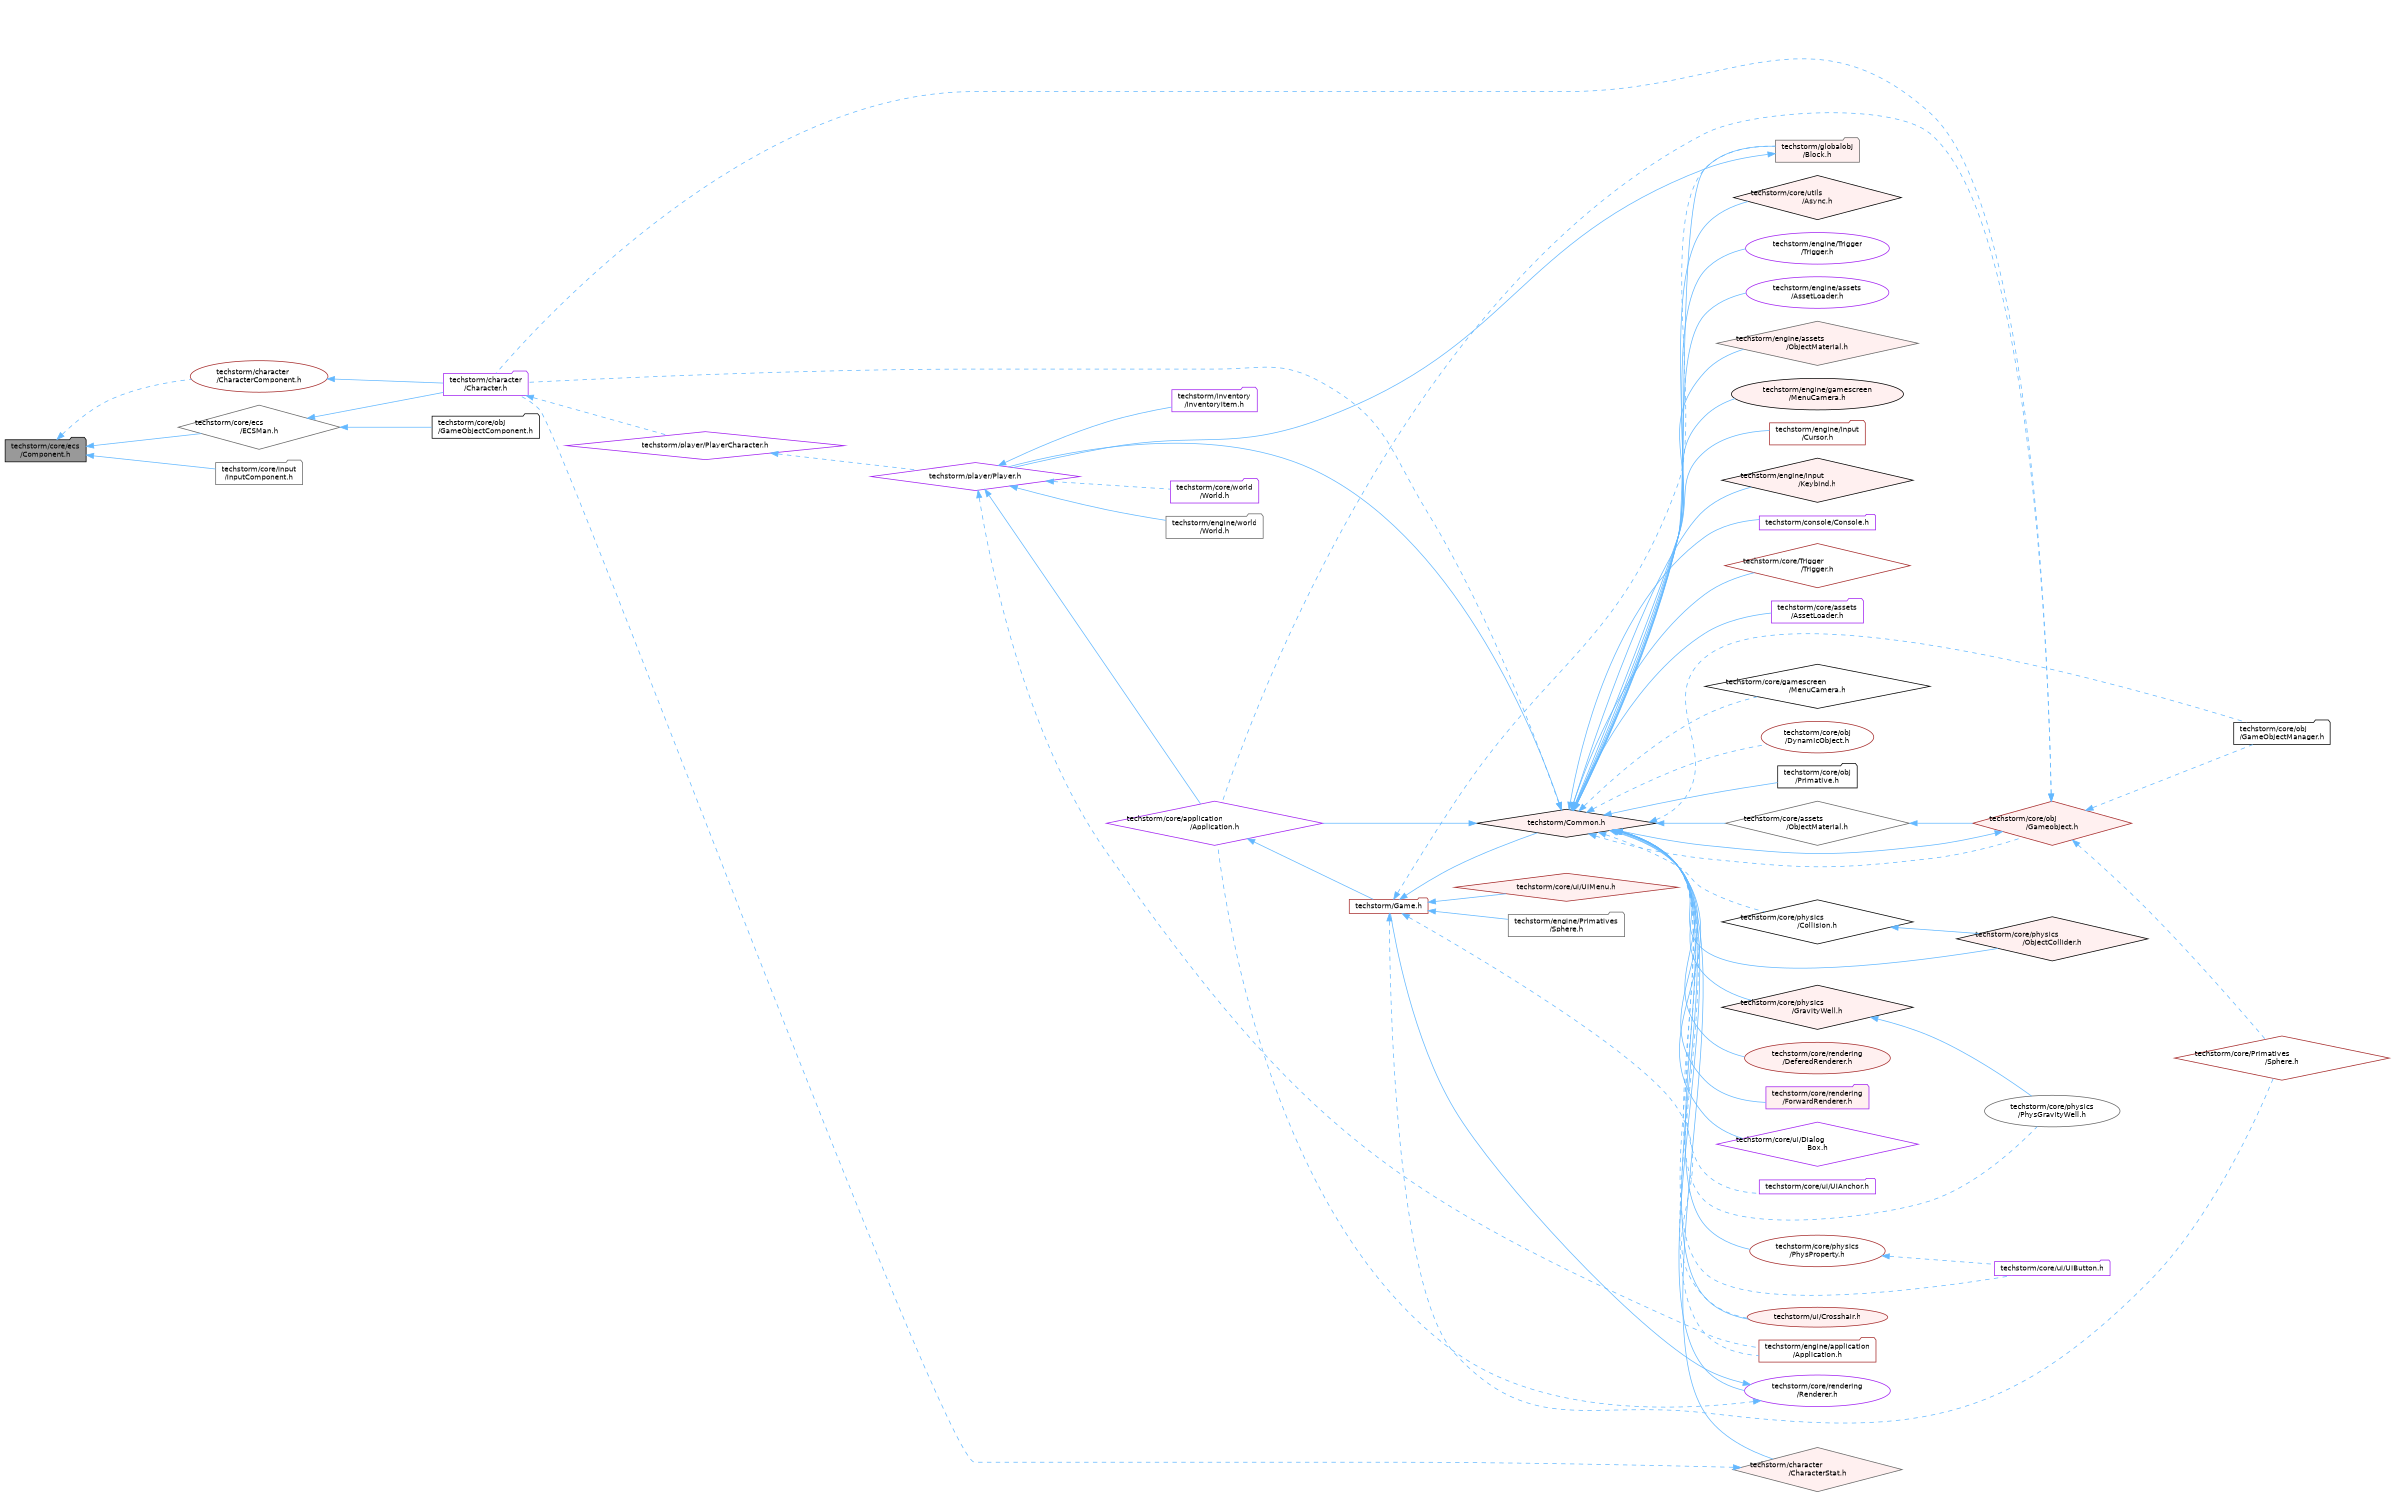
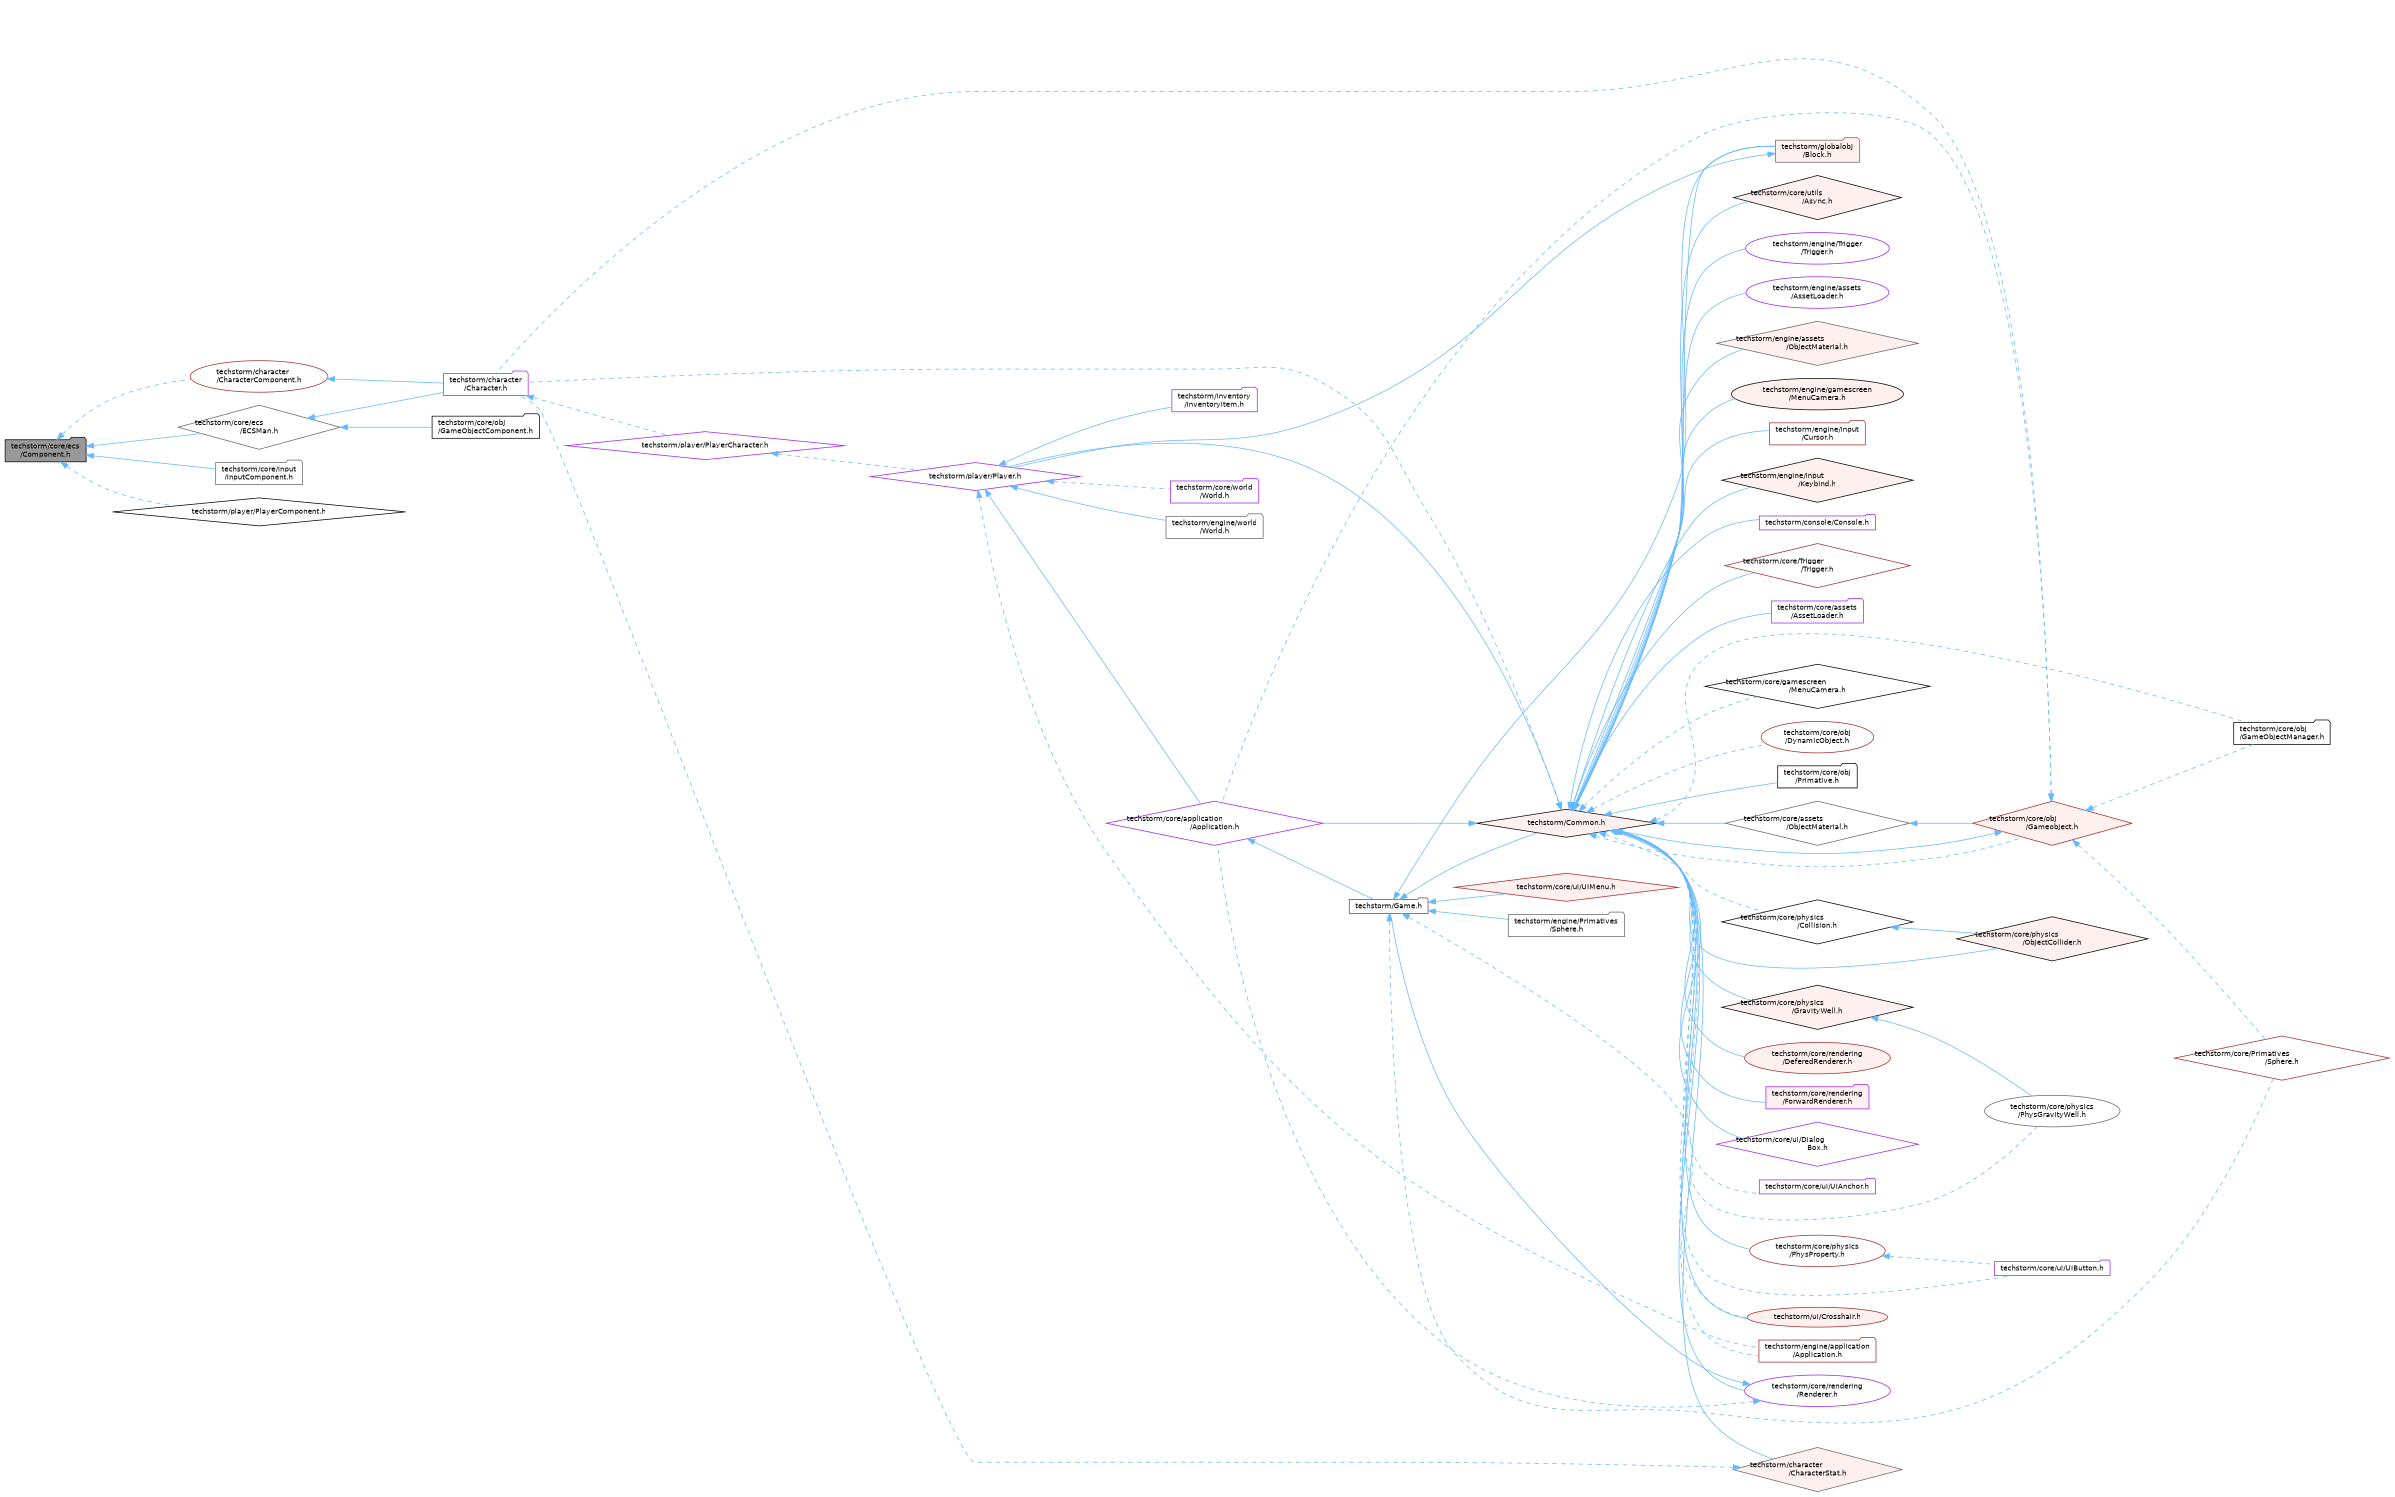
node "techstorm/player/PlayerComponent.h": added
edge "techstorm/globalobj /Block.h" -> "techstorm/Game.h": style dashed -> solid
